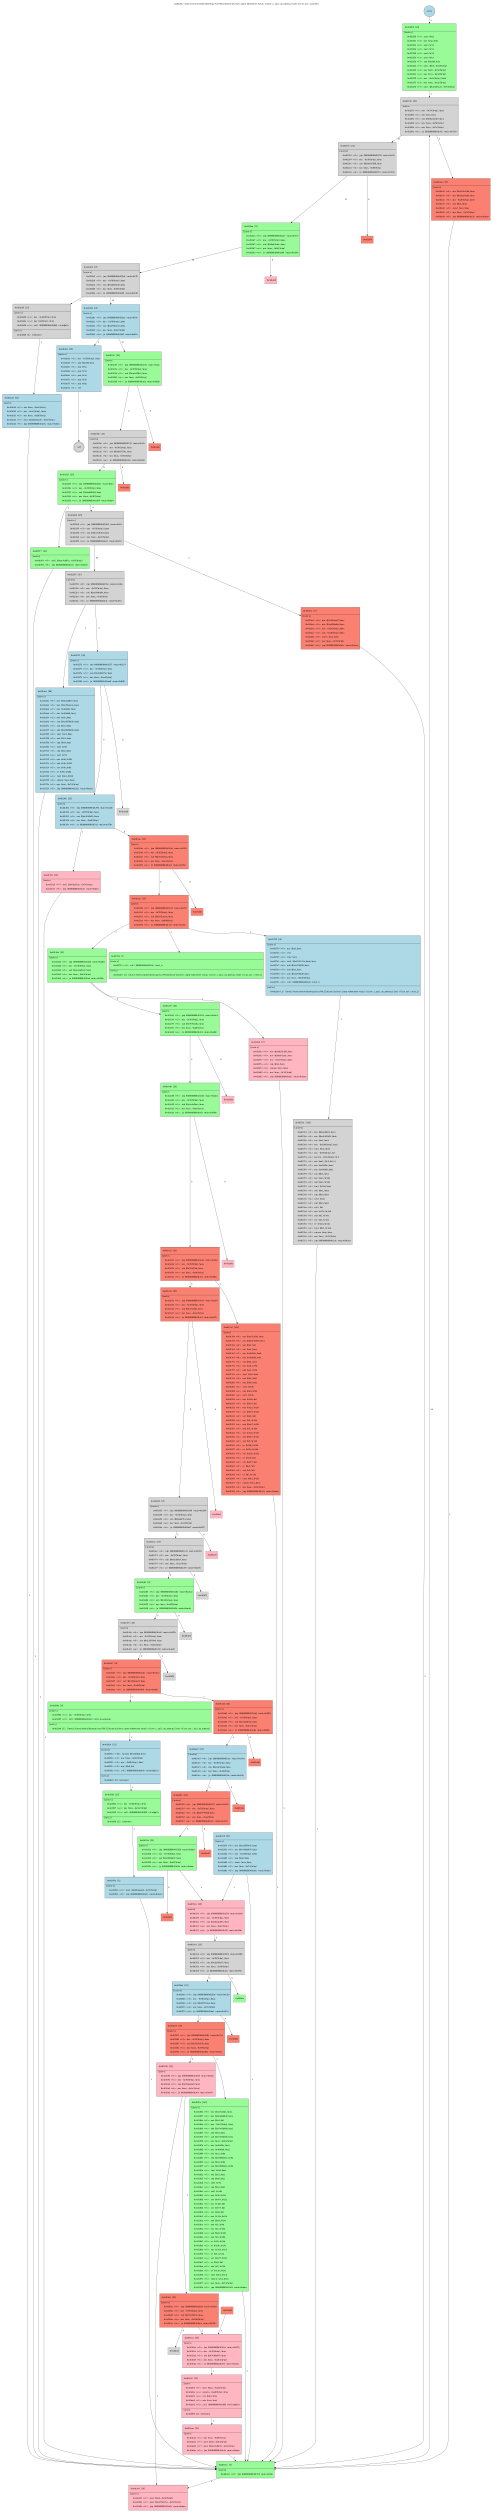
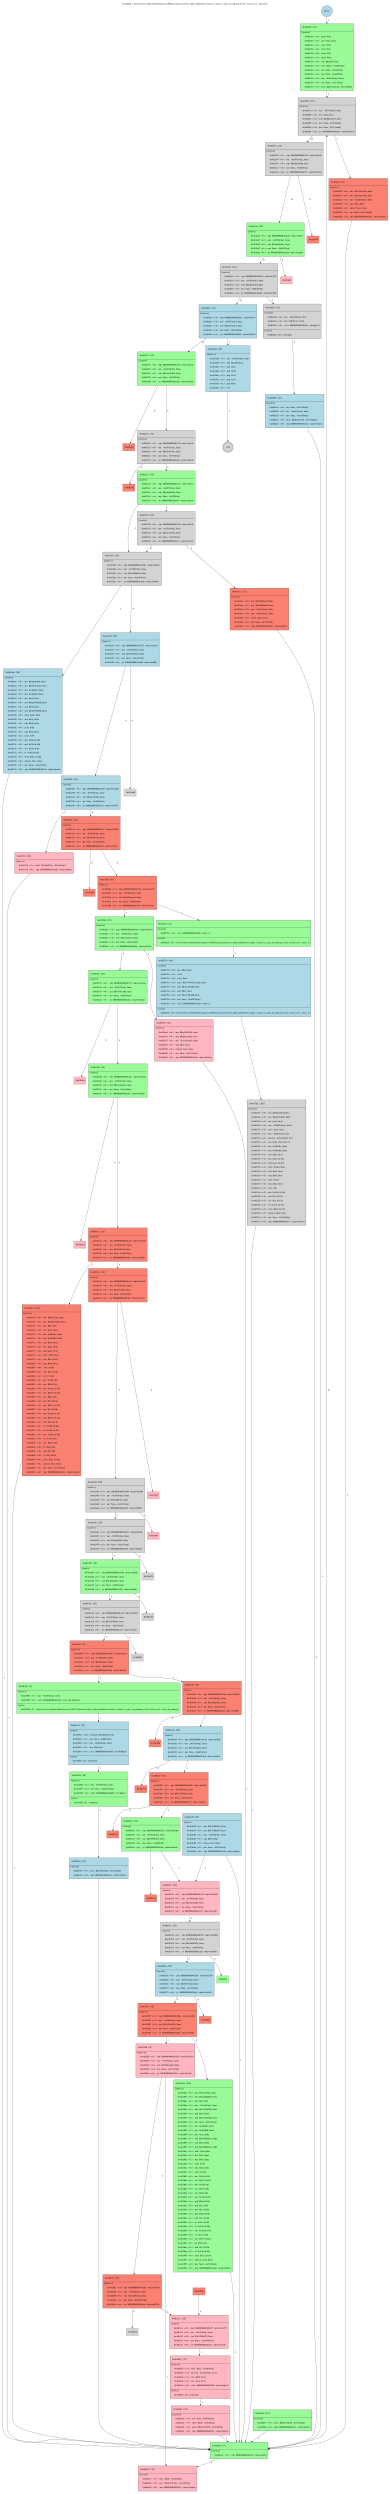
edge "0x401327 [25]" -> "0x4018ff [12]": now "0x401327 [25]" -> "0x401359 [25]"
edge "0x4013bd [25]" -> "0x401739 [40]": now "0x401734 [5]" -> "0x401739 [40]"
